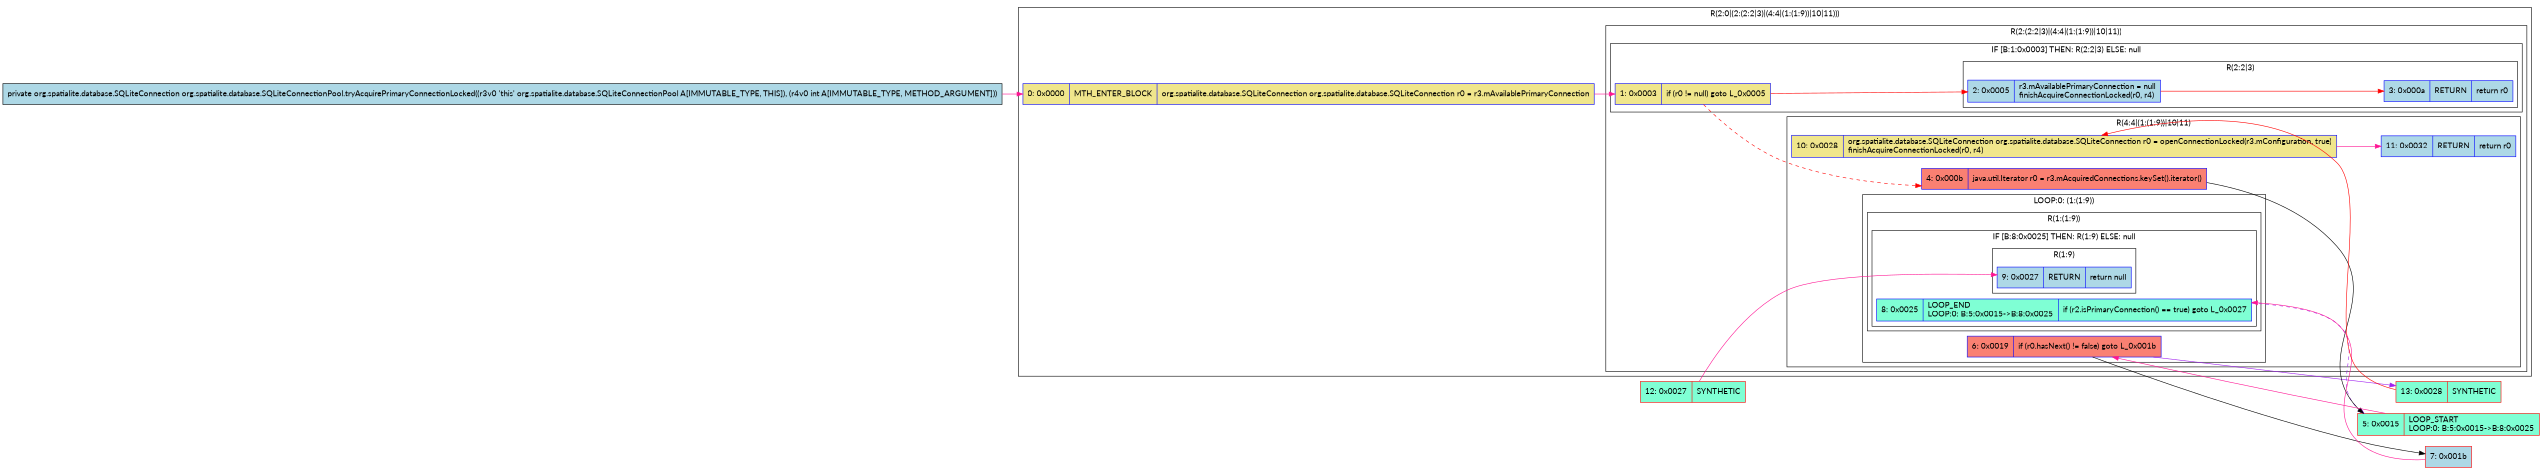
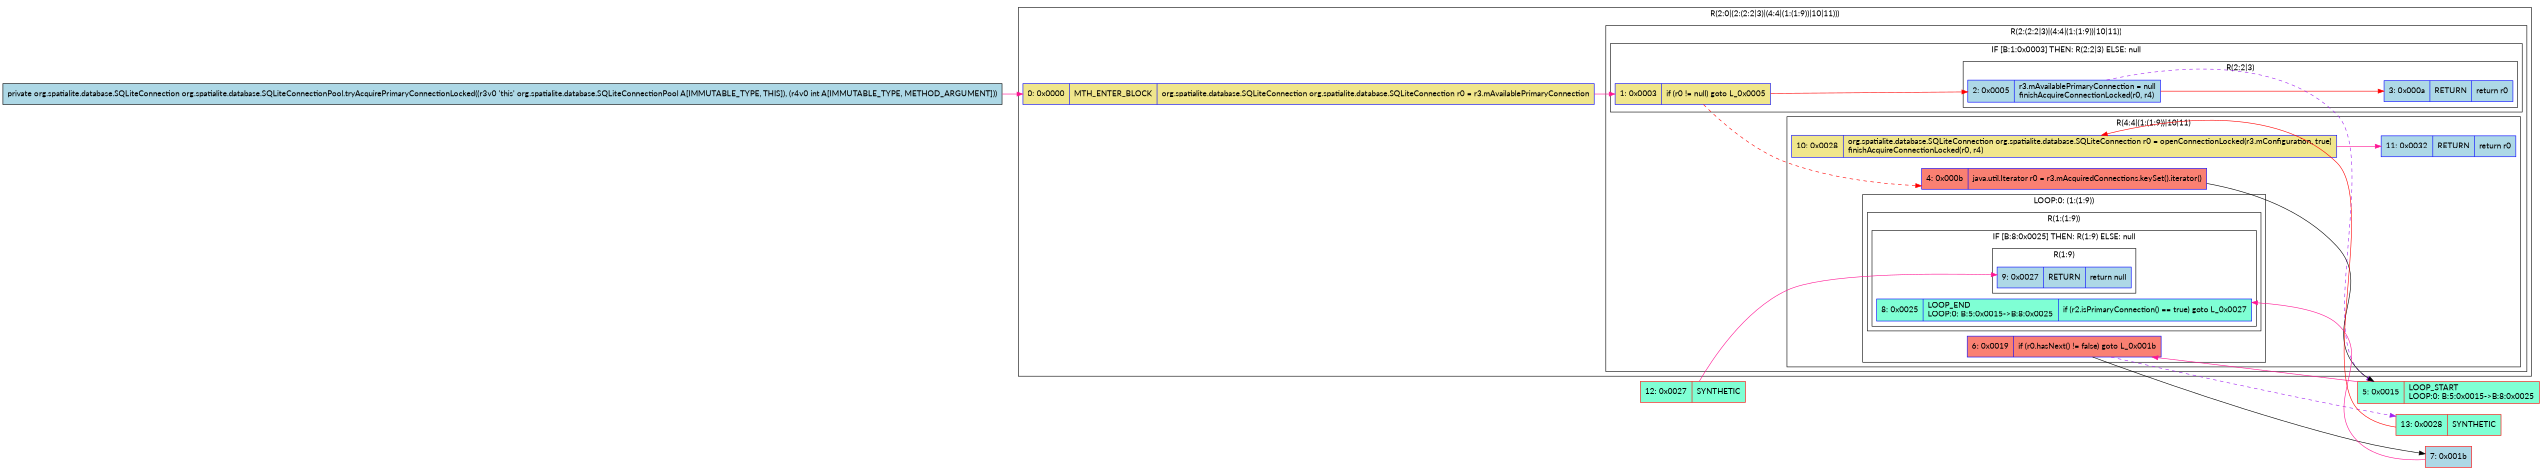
edge "8: 0x0025" -> "5: 0x0015": now "2: 0x0005" -> "5: 0x0015"
edge "6: 0x0019" -> "13: 0x0028": style solid -> dashed
